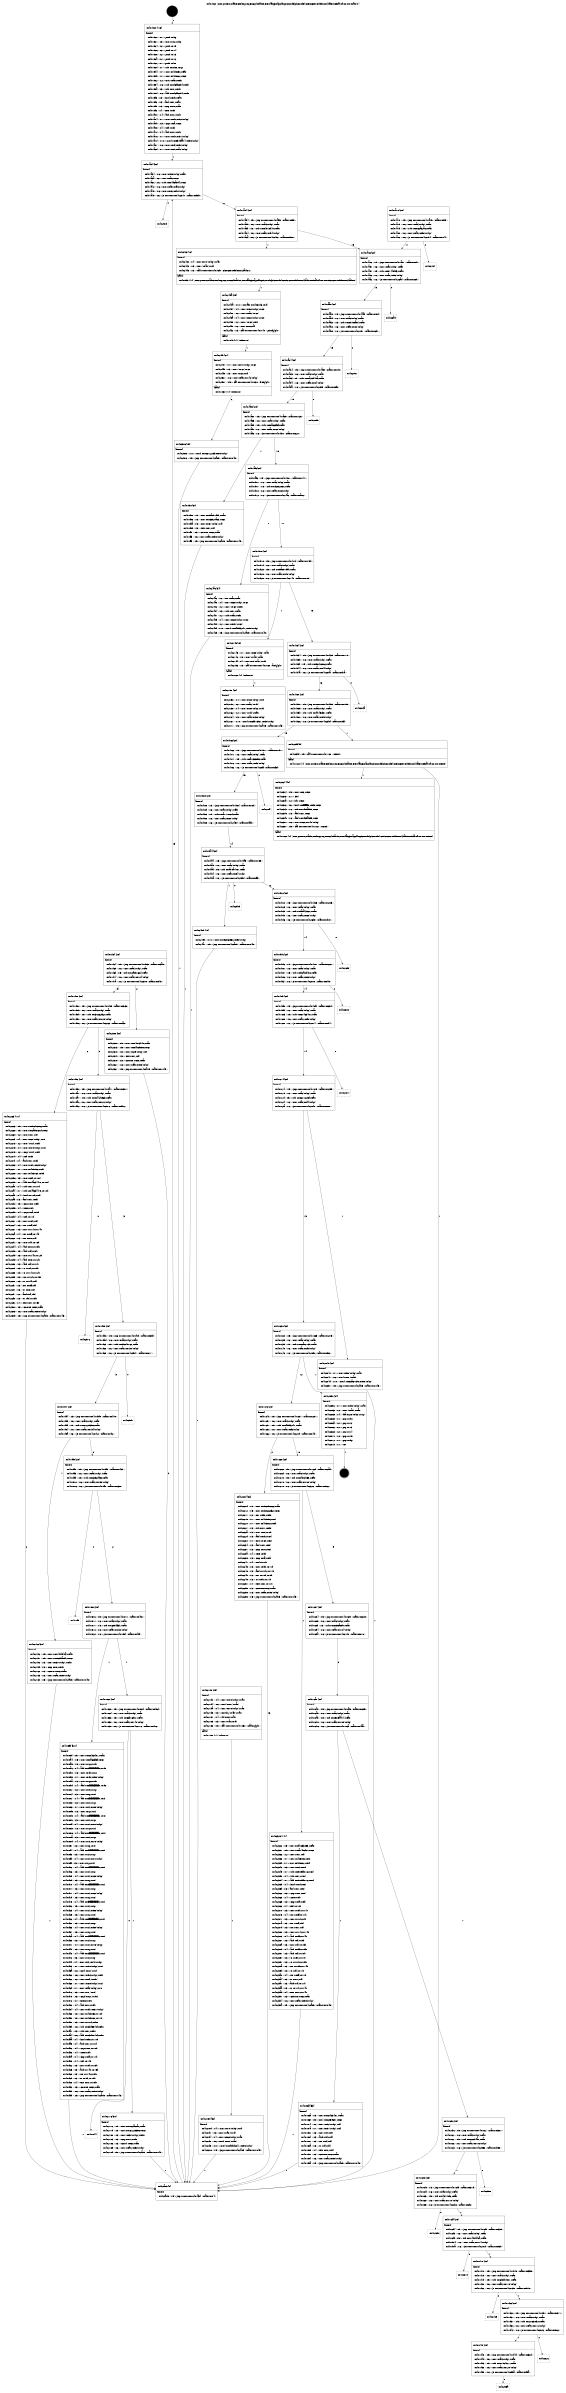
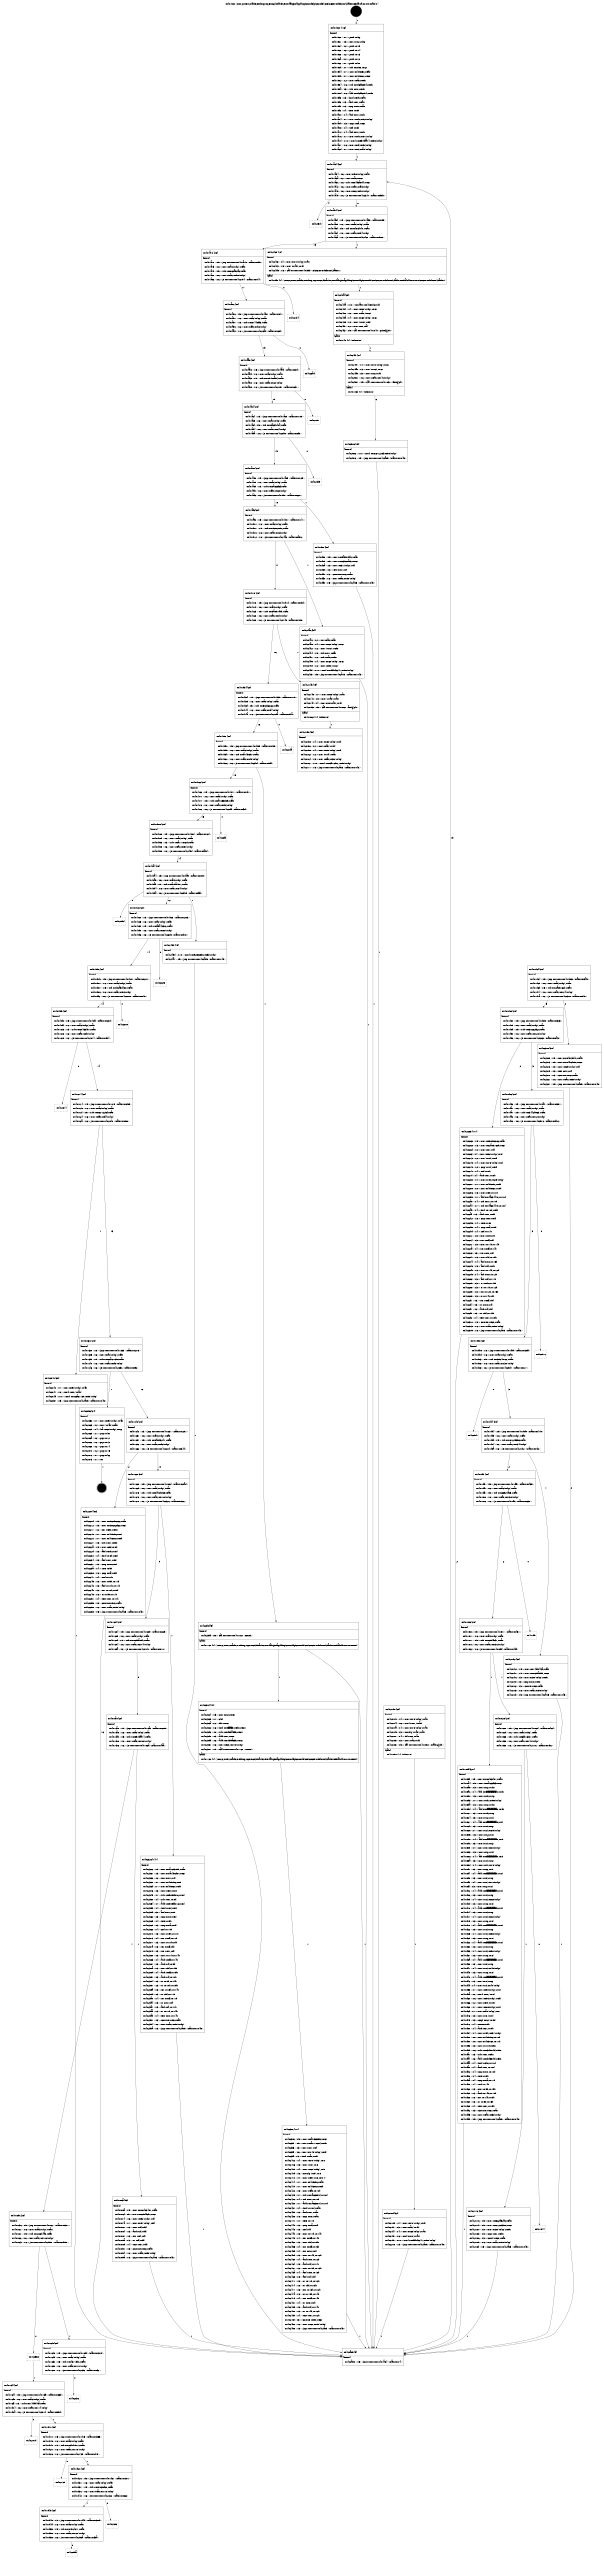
edge "0x401a54 [28]" -> "0x401a8c [28]": now "0x401a54 [28]" -> "0x401a70 [28]"
edge "0x401cd8 [28]" -> "0x401cf4 [28]": now "0x402558" -> "0x401cf4 [28]"
node "0x4023ec [177]": added
